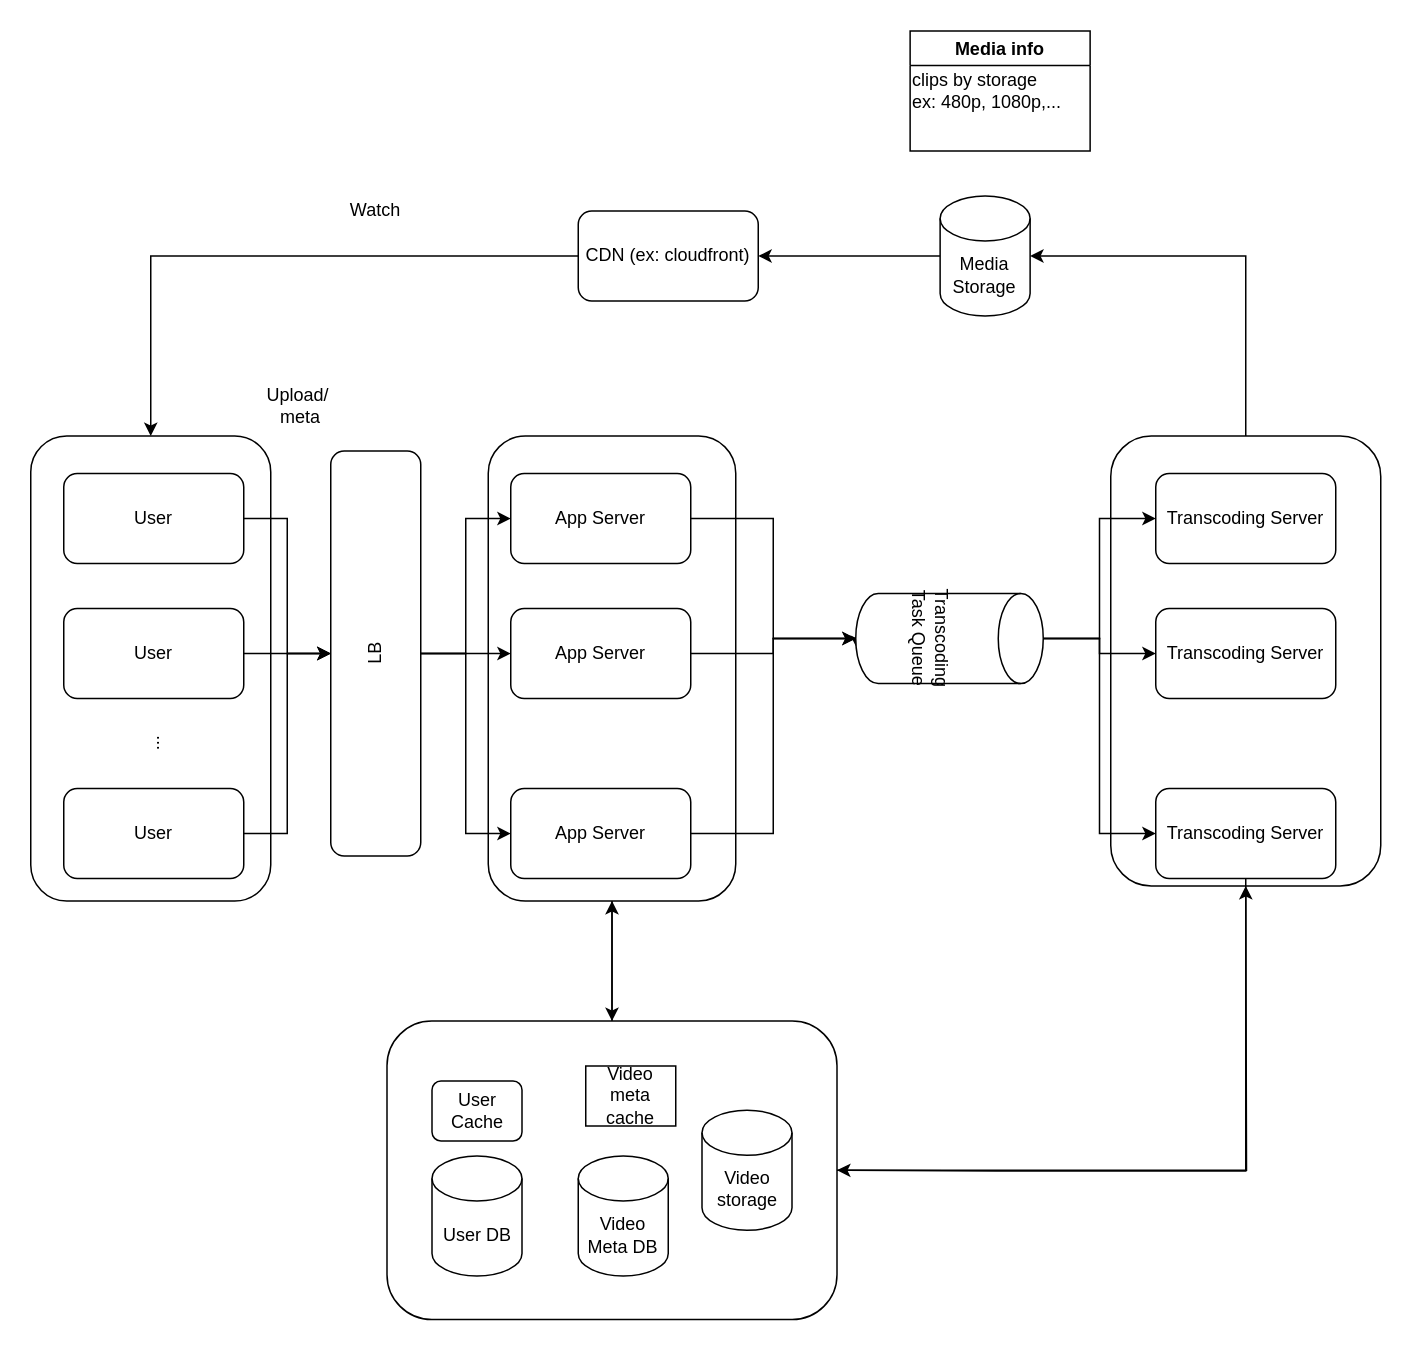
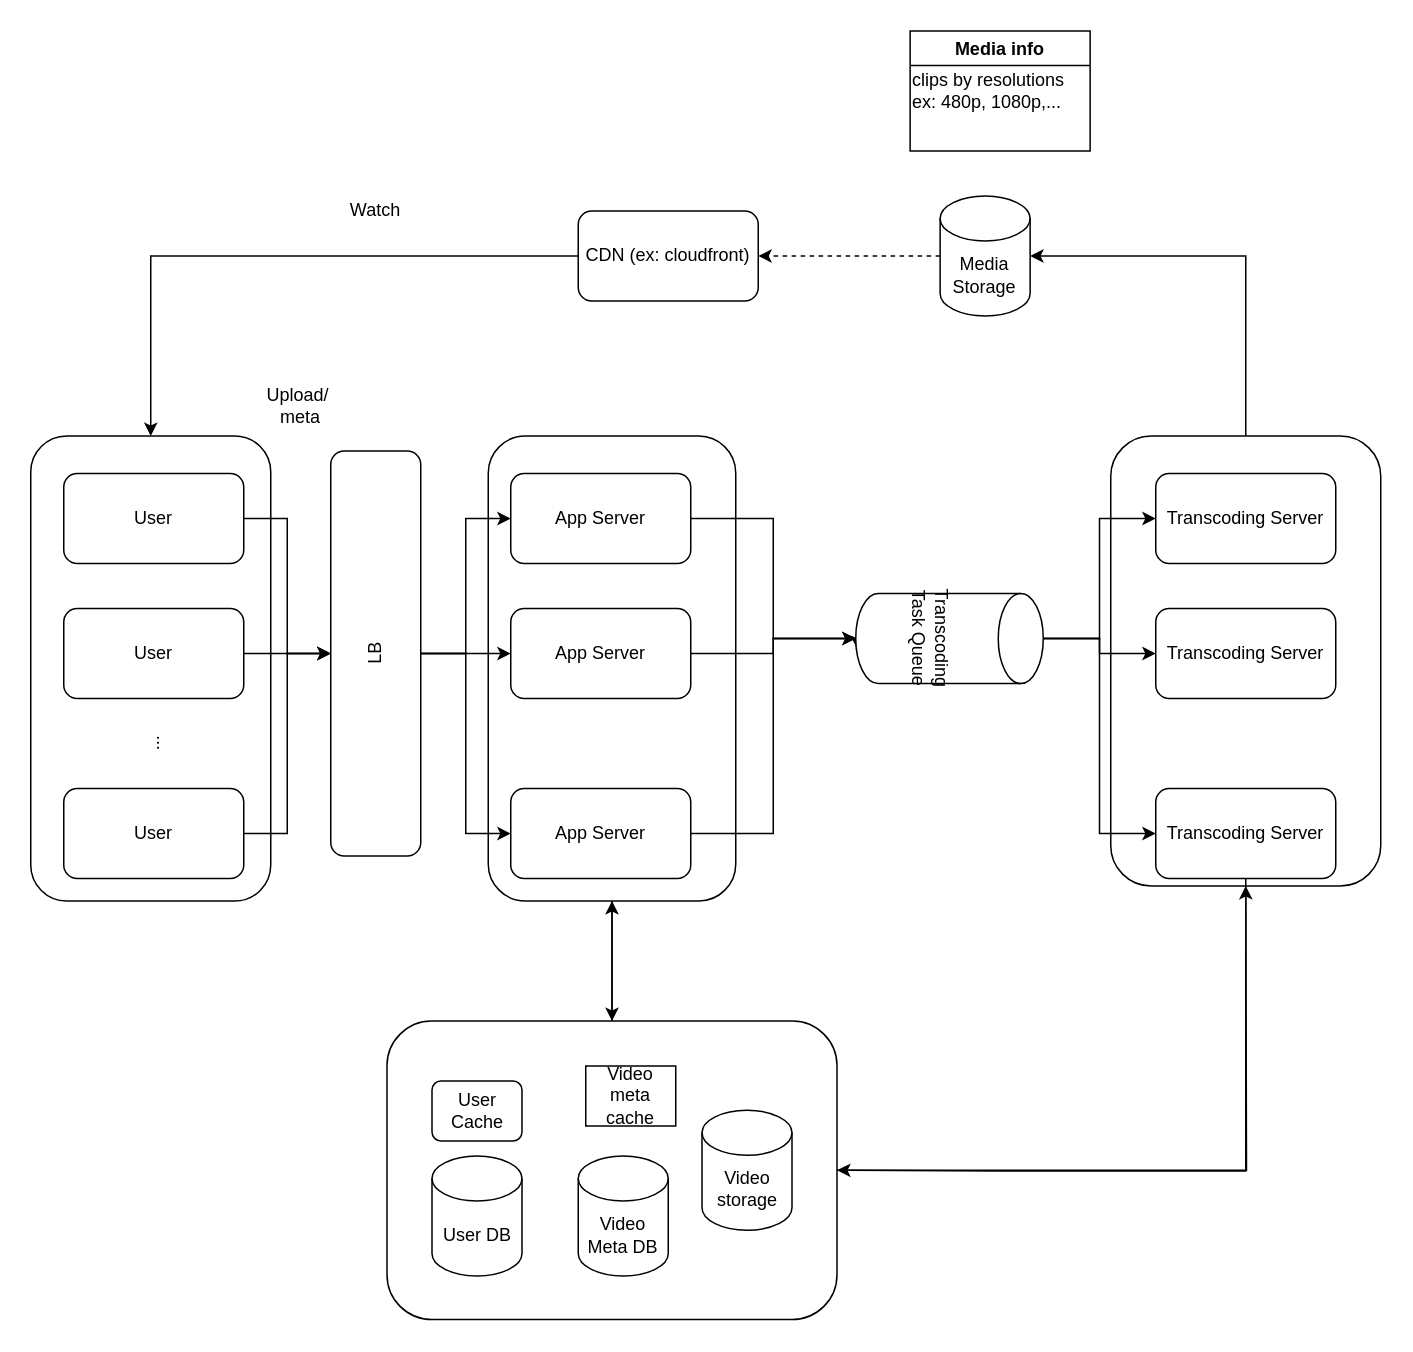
node "clips by storage ex: 480p, 1080p,...": label "clips by storage ex: 480p, 1080p,..." -> "clips by resolutions ex: 480p, 1080p,..."
edge "Media Storage" -> "CDN (ex: cloudfront)": style solid -> dashed
